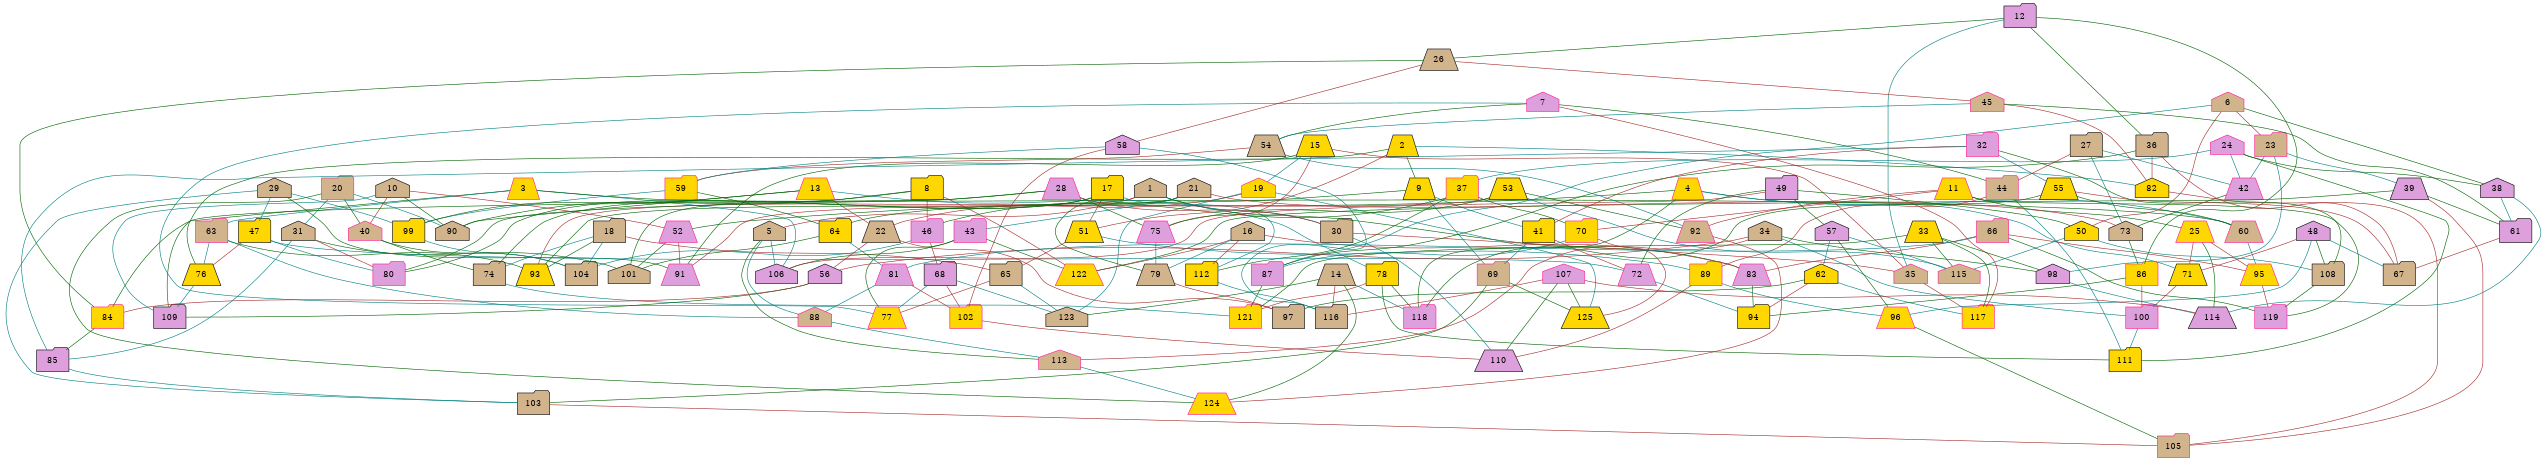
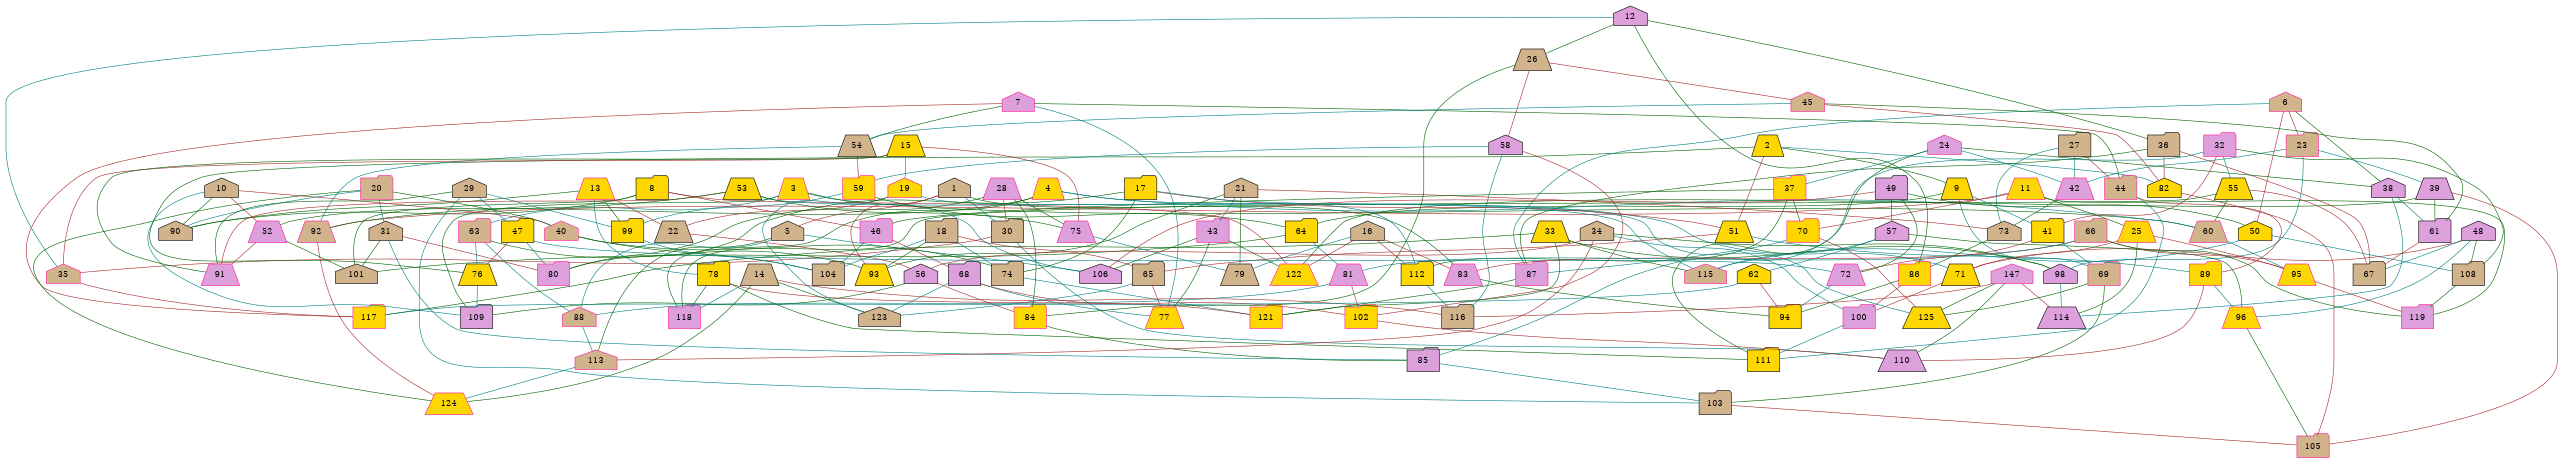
node "12": shape folder -> house
node "107": label "107" -> "147"
node "97": removed
